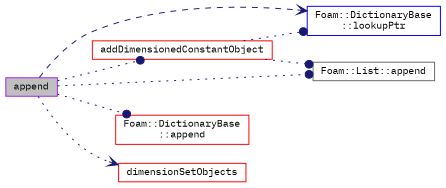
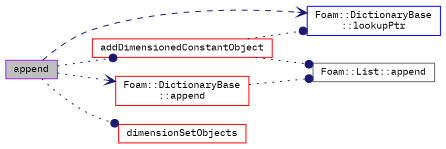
edge "append" -> "Foam::List::append": now "Foam::DictionaryBase ::append" -> "Foam::List::append"
edge "append" -> "Foam::DictionaryBase ::append": arrowhead dot -> vee
edge "append" -> "dimensionSetObjects": arrowhead vee -> dot
